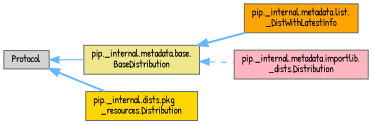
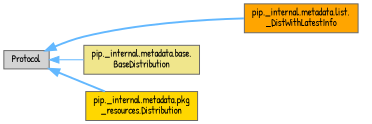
edge "pip._internal.metadata.list. _DistWithLatestInfo" -> "pip._internal.metadata.base. BaseDistribution": now "pip._internal.metadata.list. _DistWithLatestInfo" -> "Protocol"
node "pip._internal.metadata.importlib. _dists.Distribution": removed
node "pip._internal.dists.pkg _resources.Distribution": label "pip._internal.dists.pkg _resources.Distribution" -> "pip._internal.metadata.pkg _resources.Distribution"
